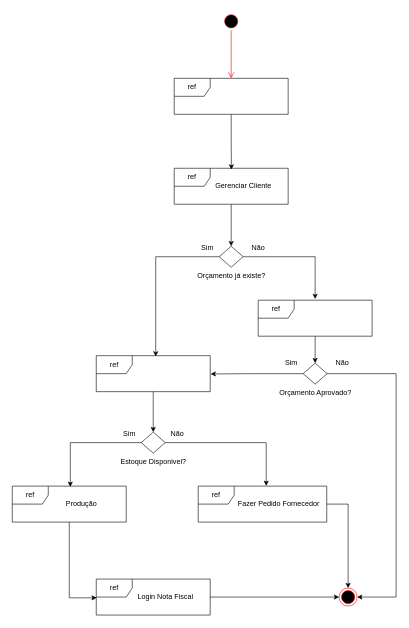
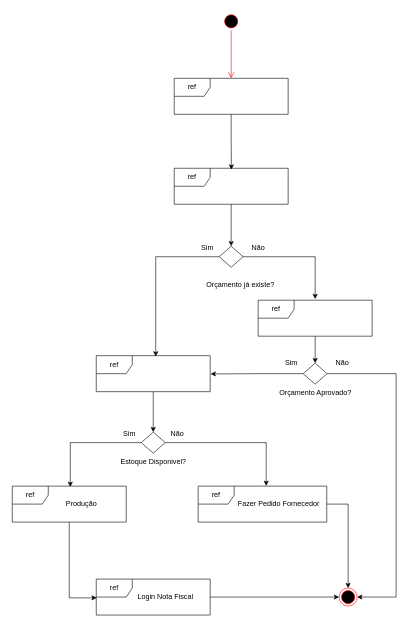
node "Gerenciar Cliente": removed
node "Orçamento já existe?": moved (231, 276) -> (240, 285)
